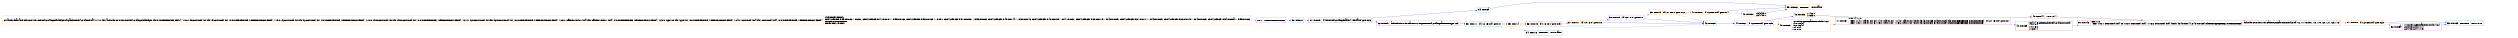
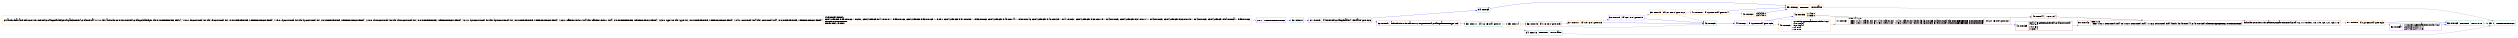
node "29: ?": added
